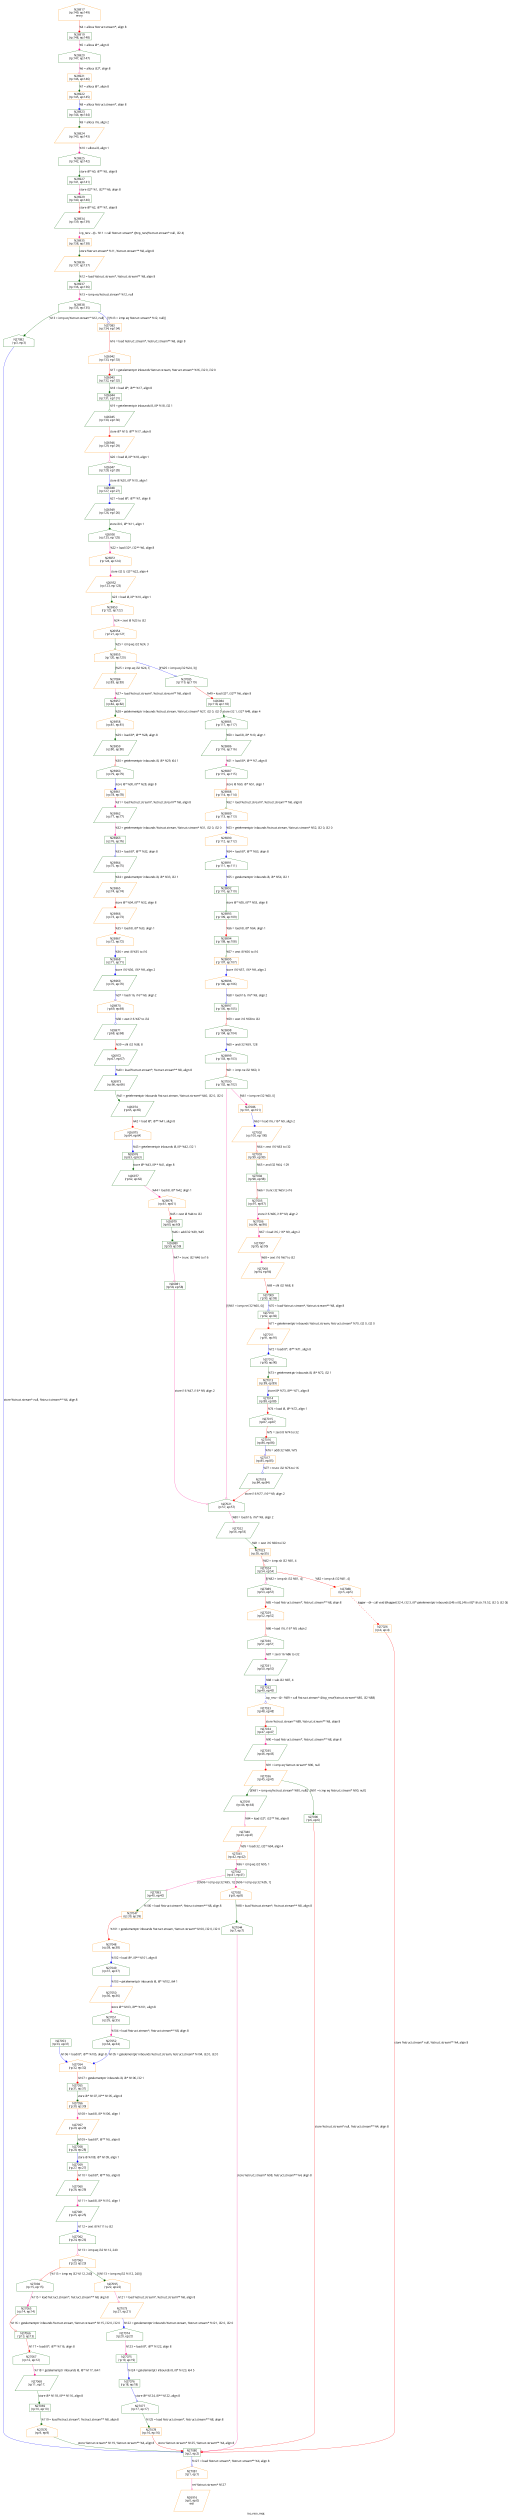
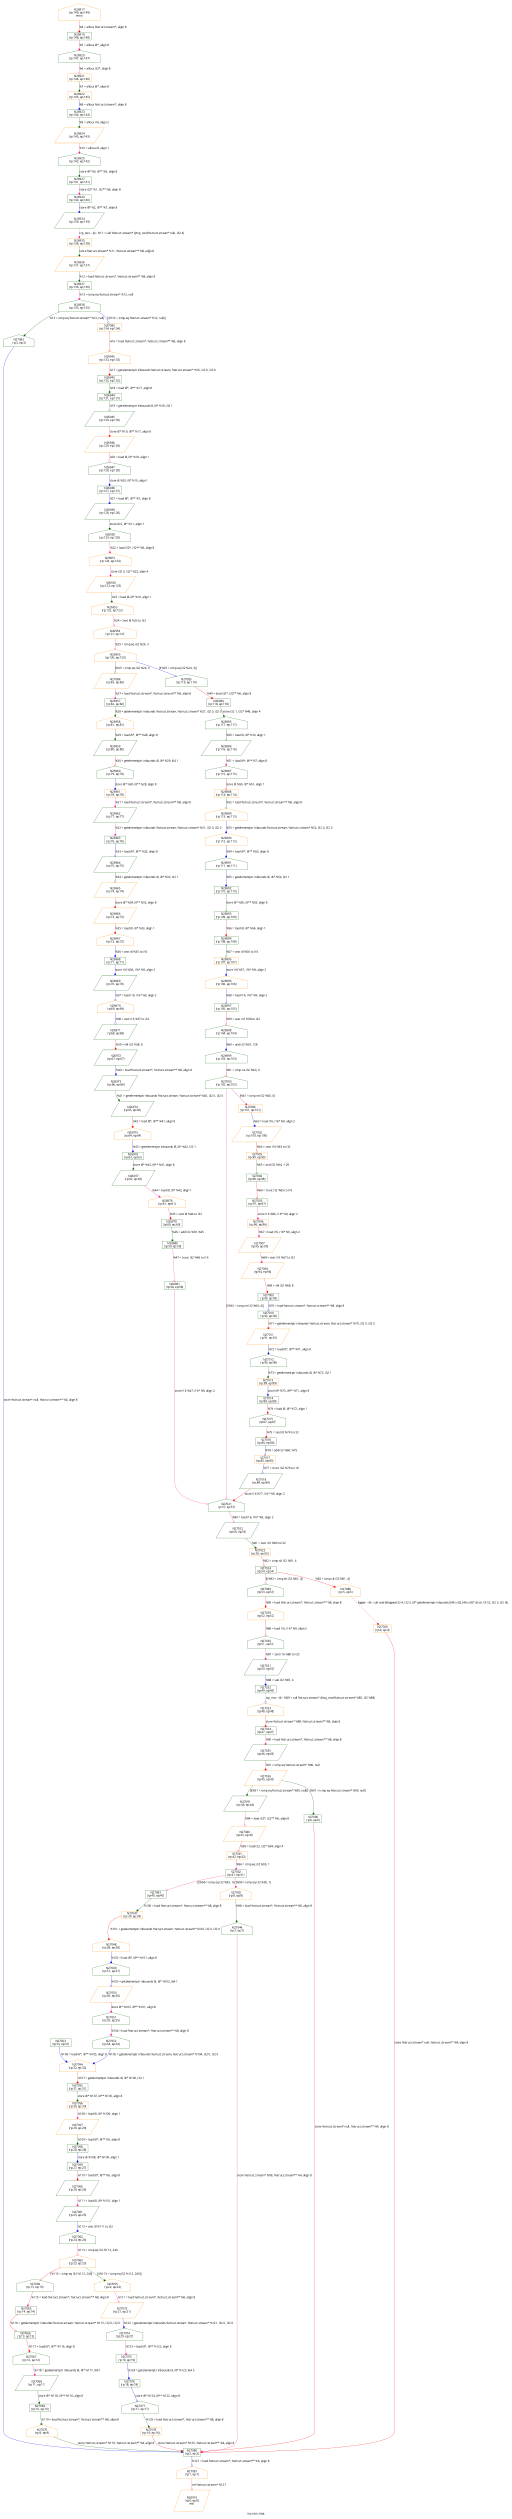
edge "N26929 (rp:140, ep:140)" -> "N26934 (rp:139, ep:139)": color red -> blue
edge "N26954 (rp:121, ep:121)" -> "N26955 (rp:120, ep:120)": color darkgreen -> deeppink
